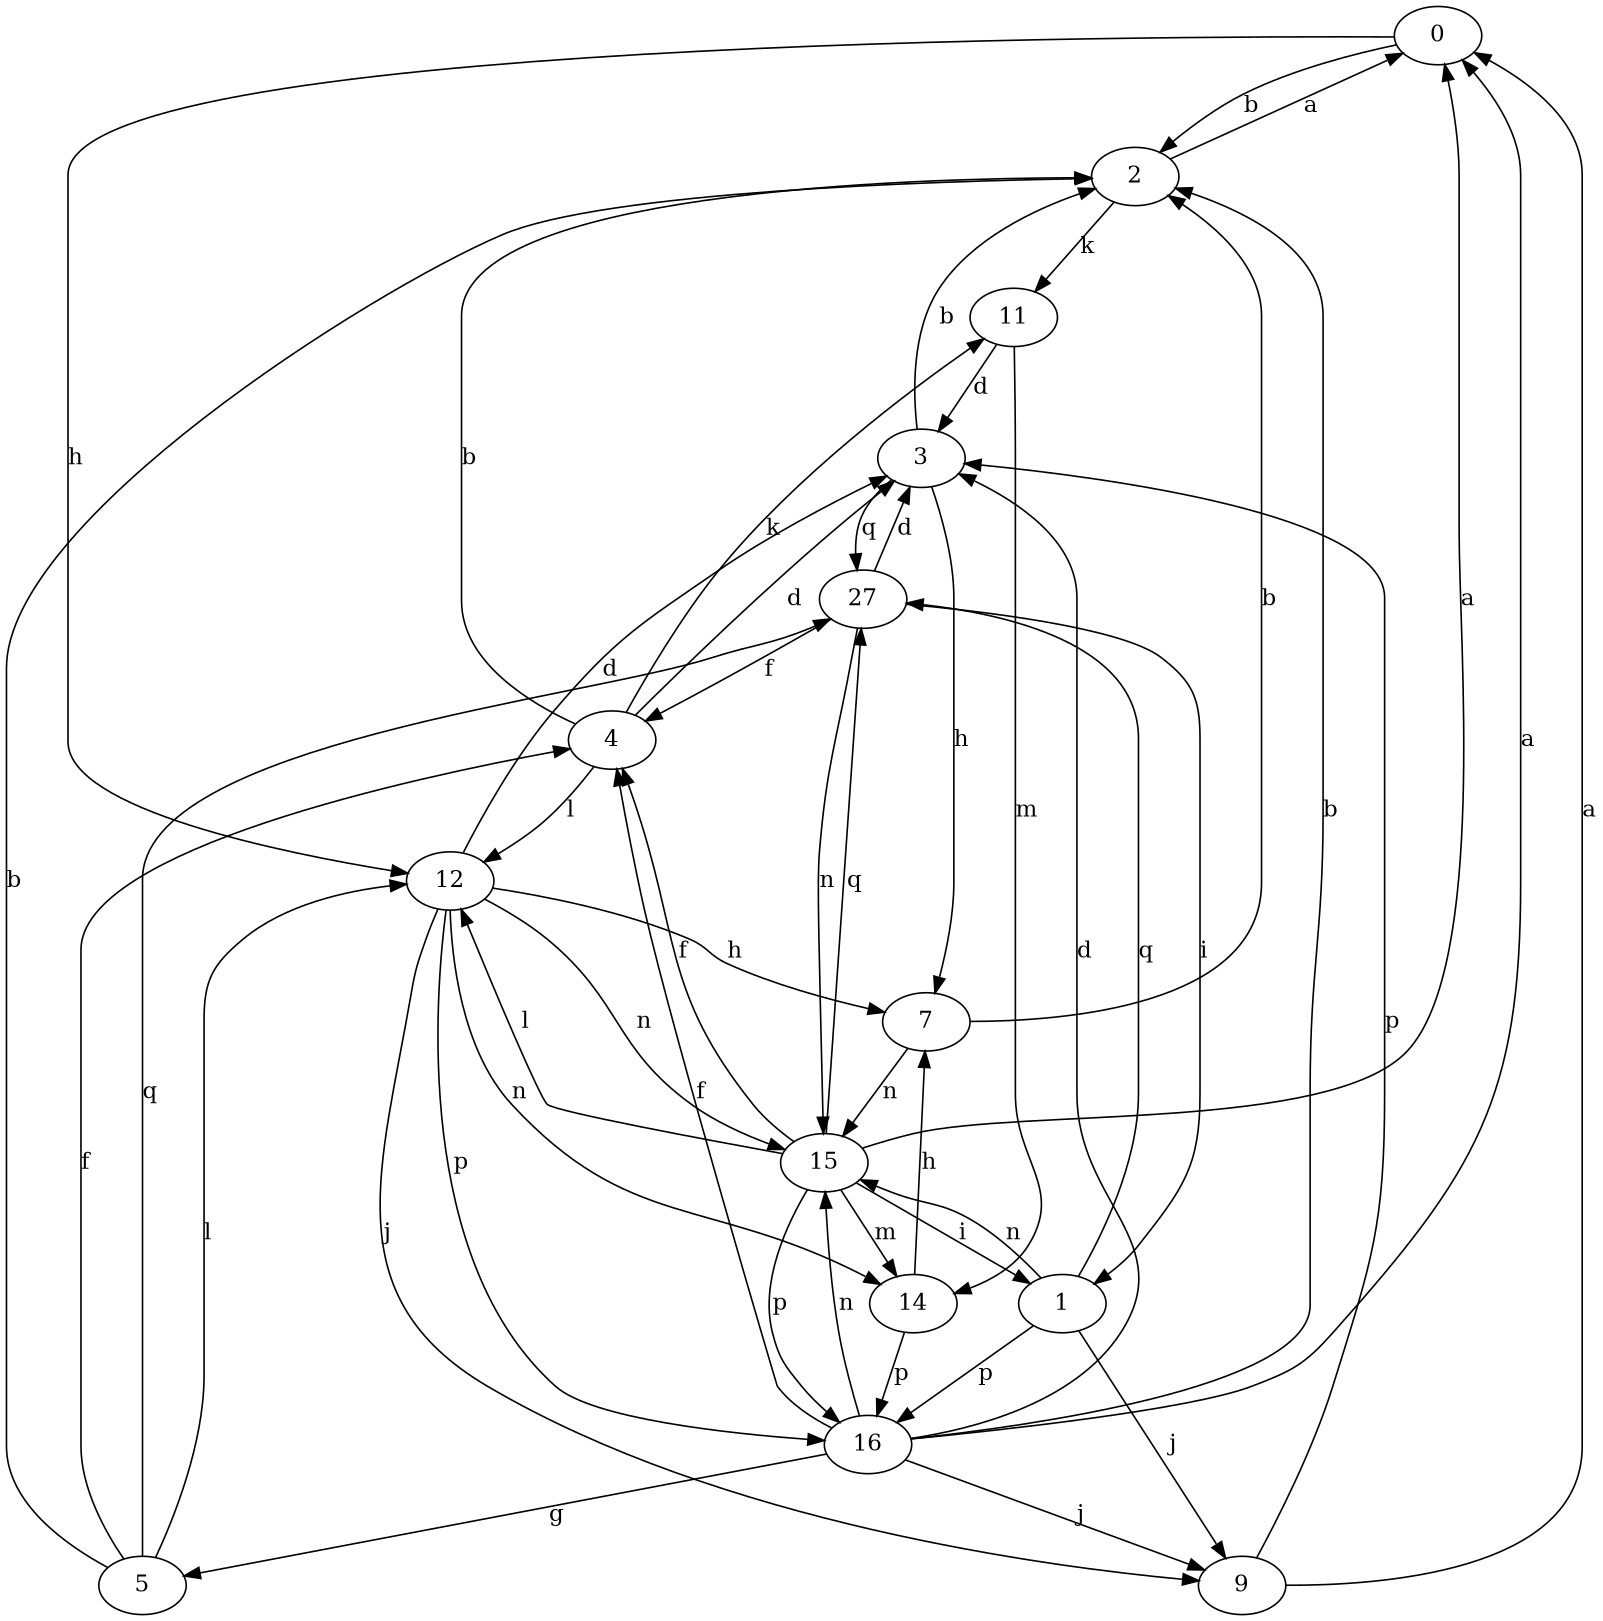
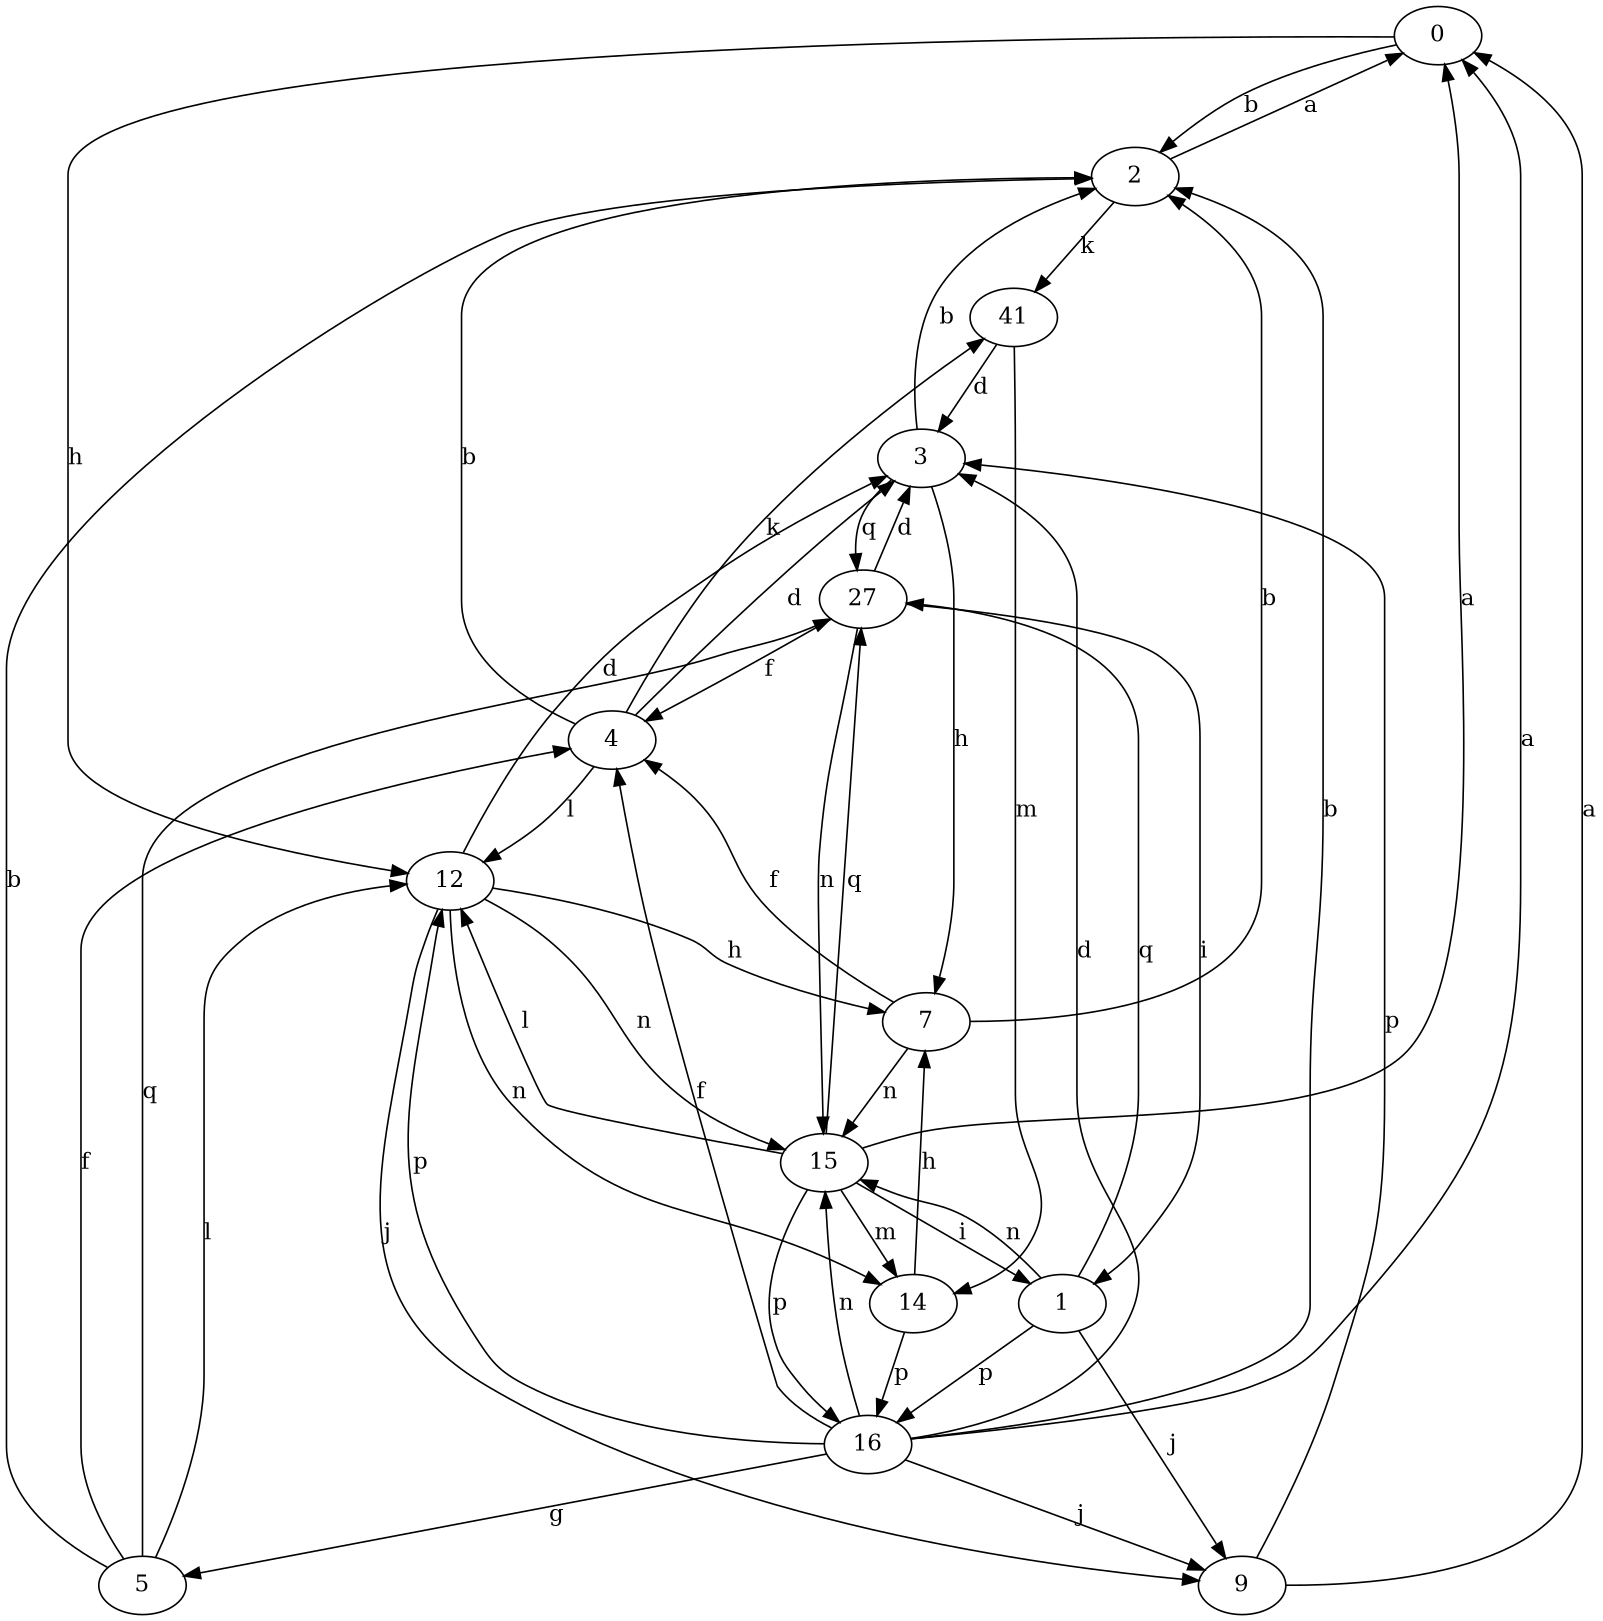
node "11": label "11" -> "41"
edge "15" -> "4": now "7" -> "4"
edge "12" -> "16": reversed
